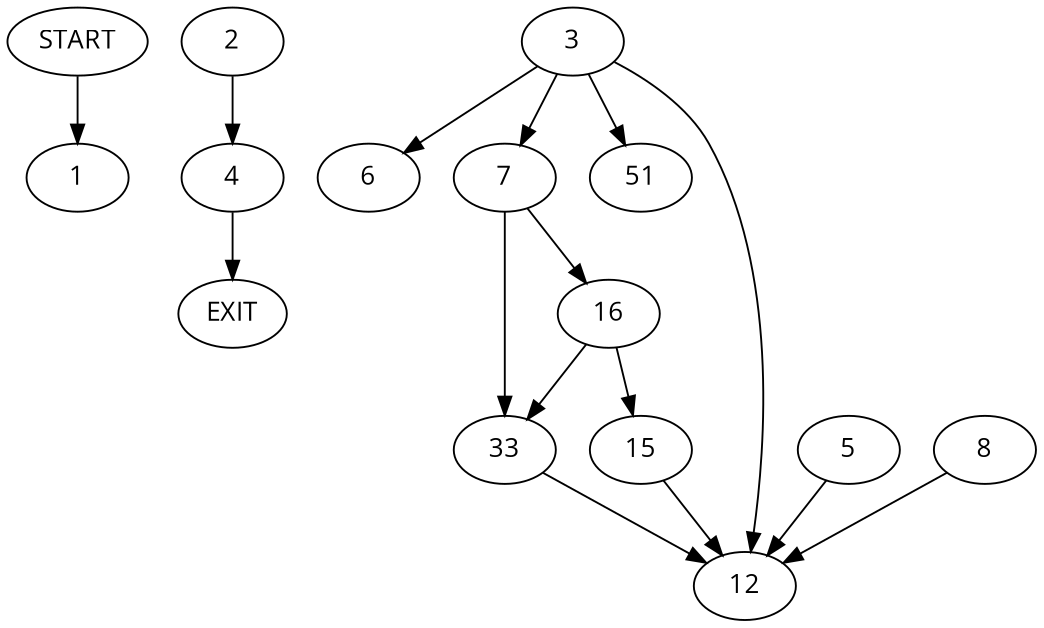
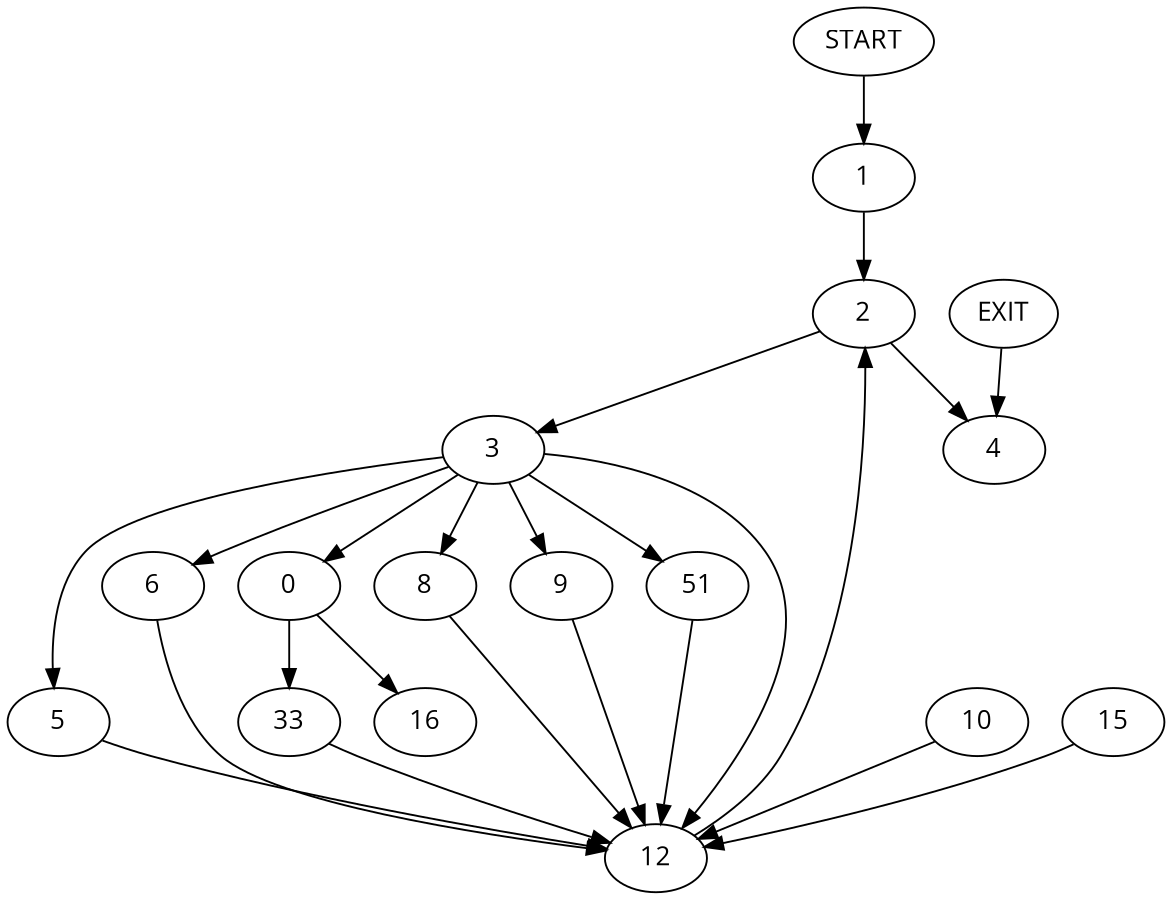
node "7": label "7" -> "0"
edge "4" -> "EXIT": reversed
edge "1" -> "2": added
edge "16" -> "15": removed
edge "16" -> "33": removed
edge "2" -> "3": added
edge "3" -> "5": added
edge "3" -> "8": added
node "9": added
edge "12" -> "2": added
edge "51" -> "12": added
node "10": added
edge "6" -> "12": added
